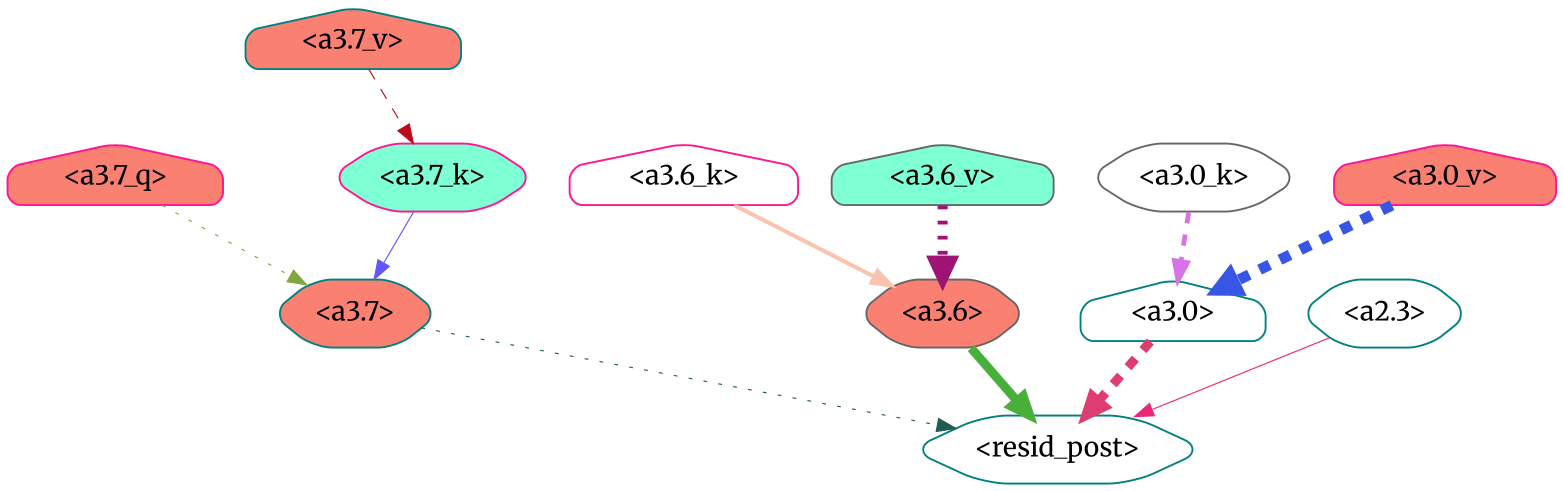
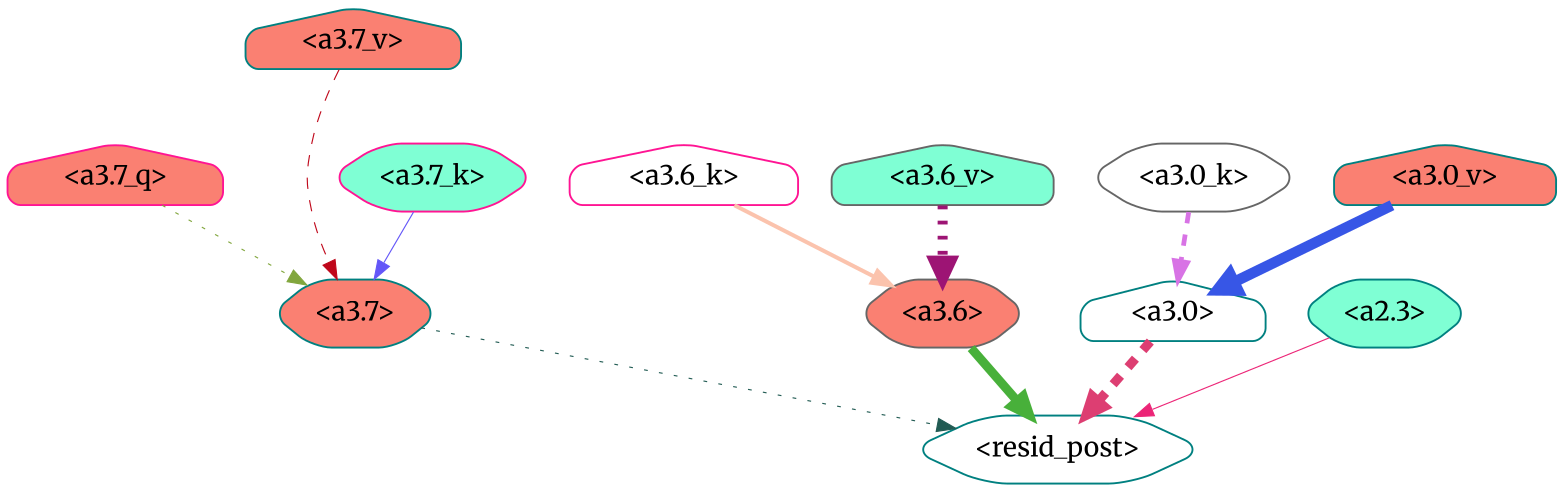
edge "<a3.7_v>" -> "<a3.7_k>": now "<a3.7_v>" -> "<a3.7>"
node "<a3.0_v>": color deeppink -> teal
edge "<a3.0_v>" -> "<a3.0>": style dashed -> solid
node "<a2.3>": fillcolor white -> aquamarine
